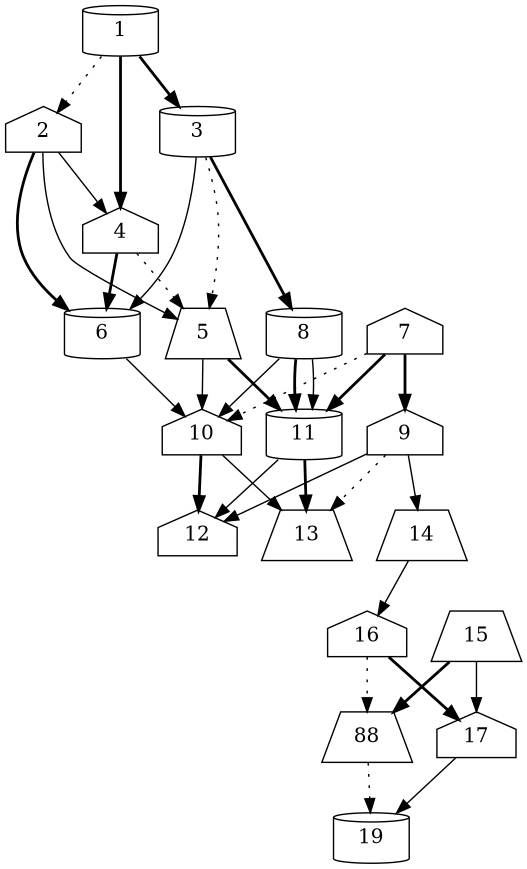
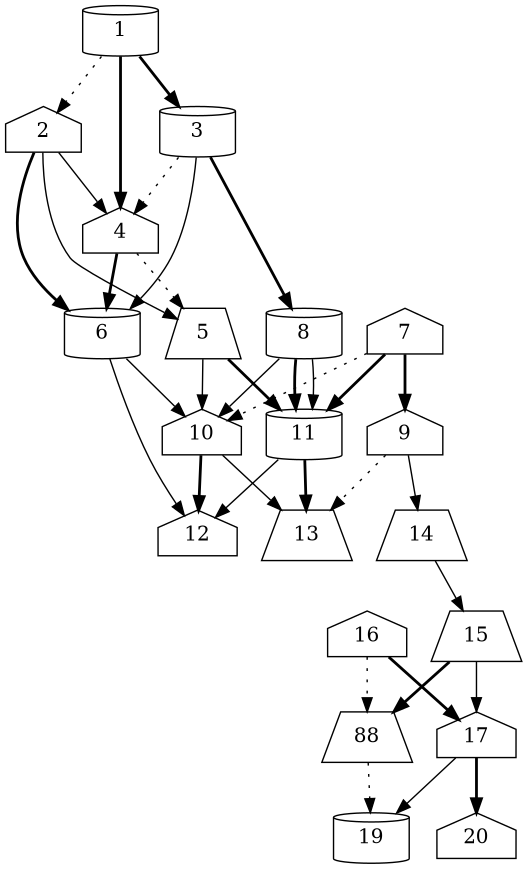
edge "3" -> "5": now "3" -> "4"
edge "9" -> "12": now "6" -> "12"
edge "14" -> "16": now "14" -> "15"
node "20": added
